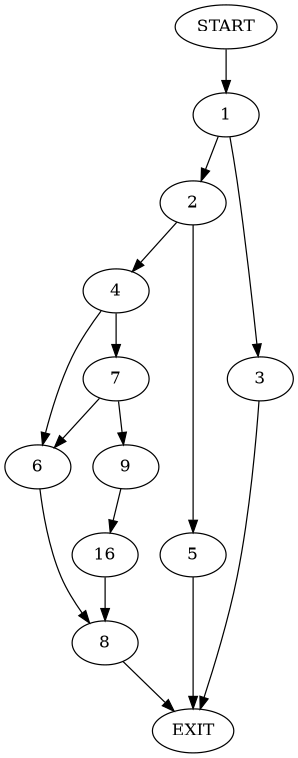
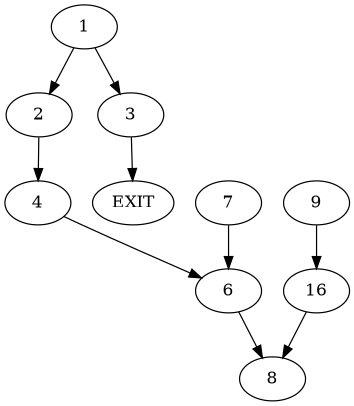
node "START": removed
edge "4" -> "7": removed
edge "7" -> "9": removed
node "5": removed
edge "8" -> "EXIT": removed
